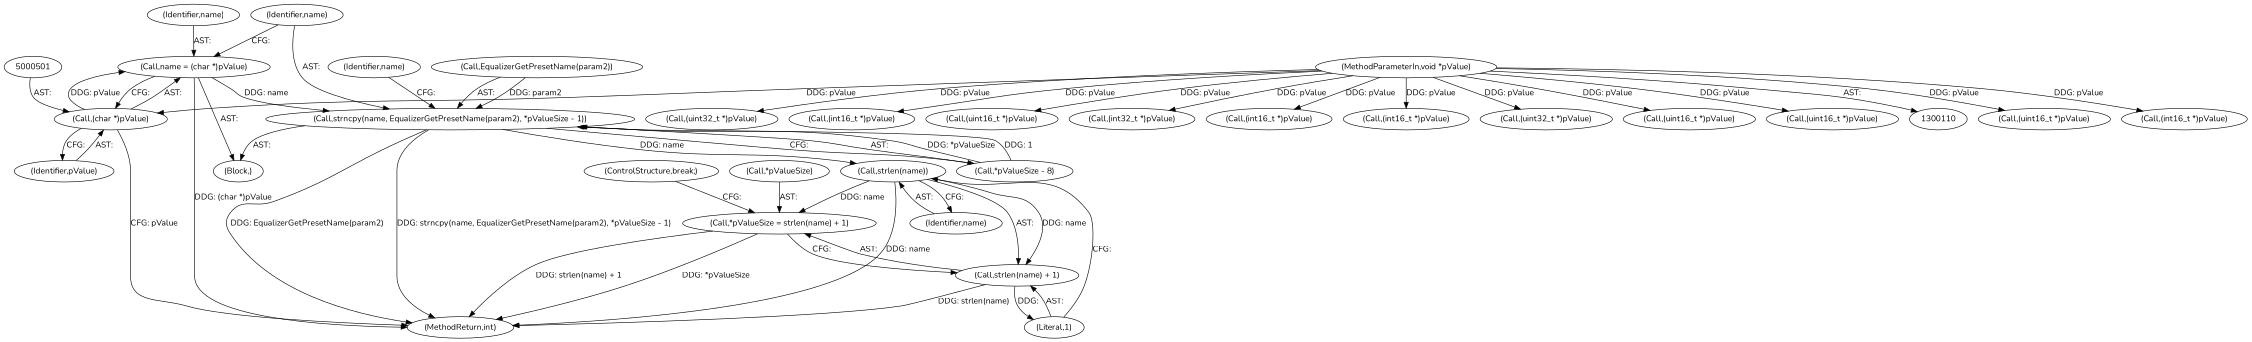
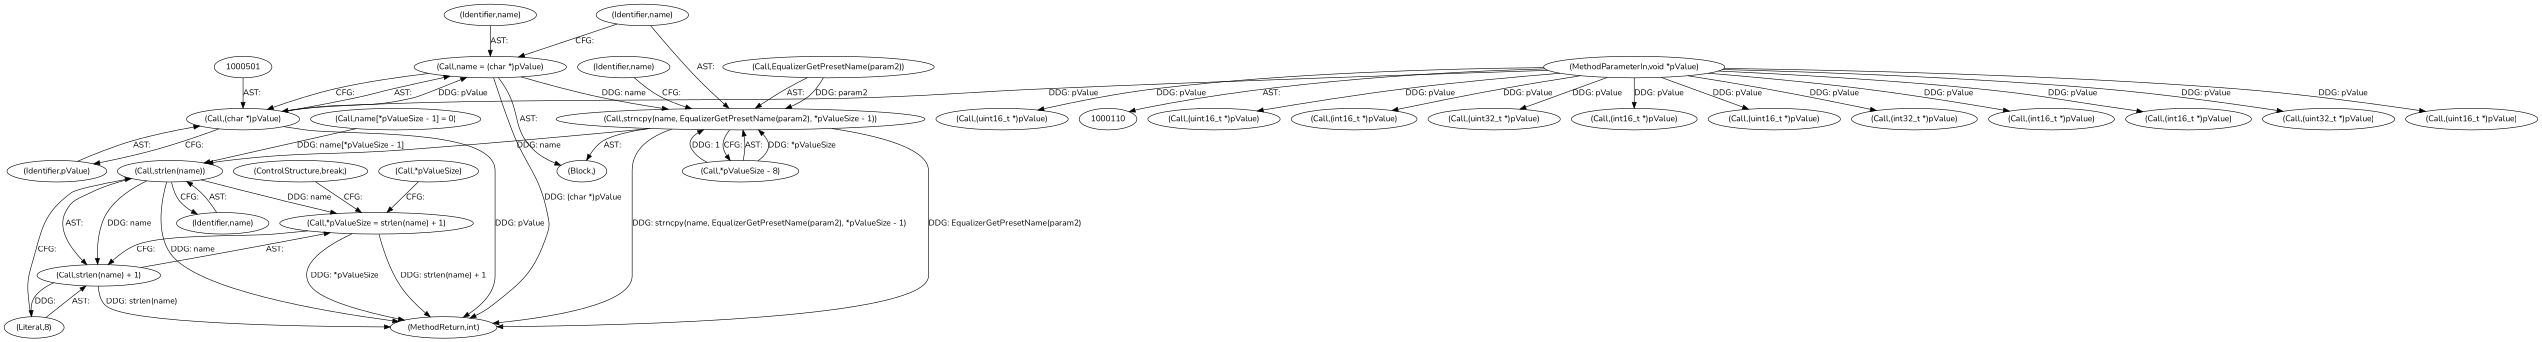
node "5000501": label "5000501" -> "1000501"
node "(Call,name[*pValueSize - 1] = 0)": added
node "1300110": label "1300110" -> "1000110"
edge "(Call,*pValueSize)" -> "(Call,*pValueSize = strlen(name) + 1)": label "AST: " -> "CFG: "
edge "(Call,(char *)pValue)" -> "(MethodReturn,int)": label "CFG: pValue" -> "DDG: pValue"
node "(Literal,1)": label "(Literal,1)" -> "(Literal,8)"
